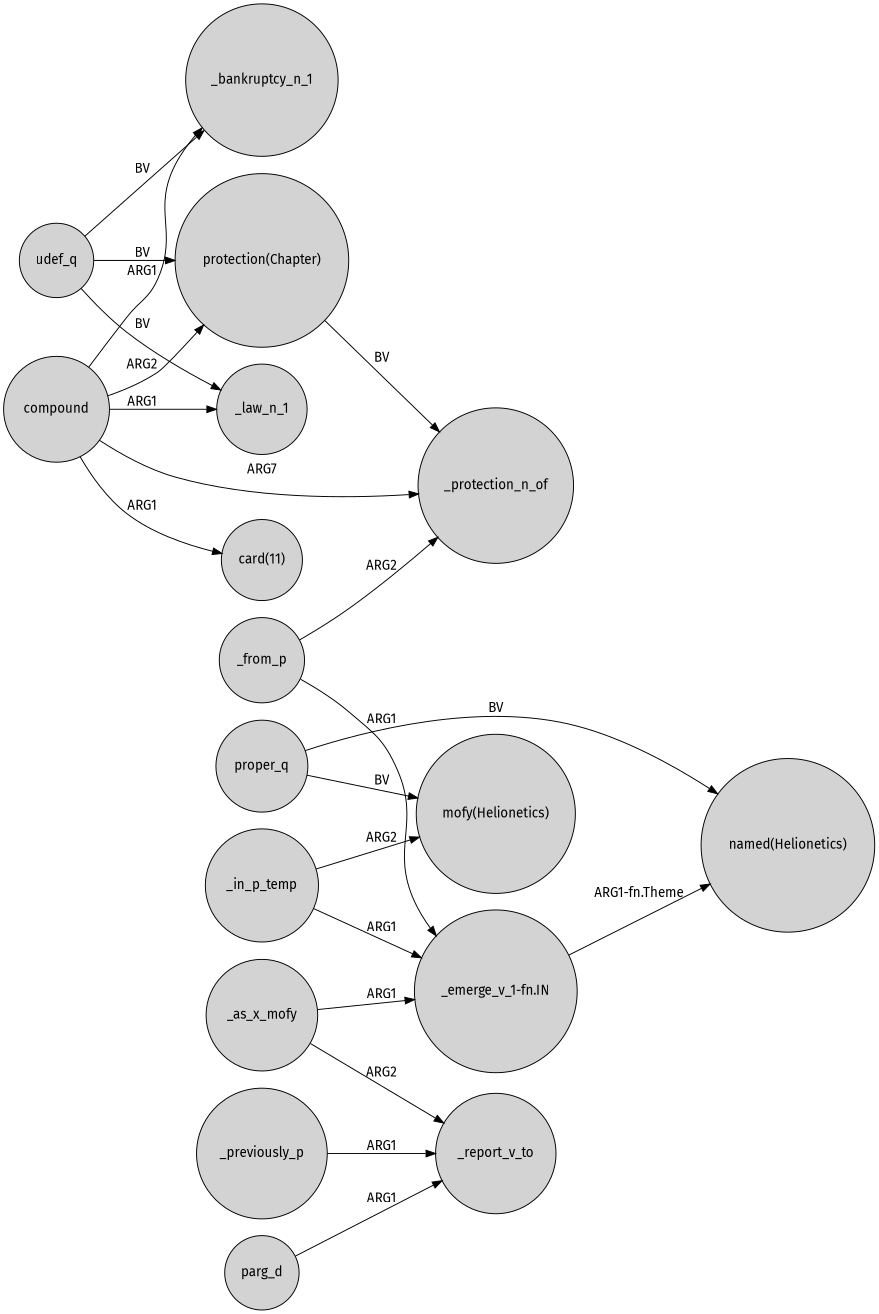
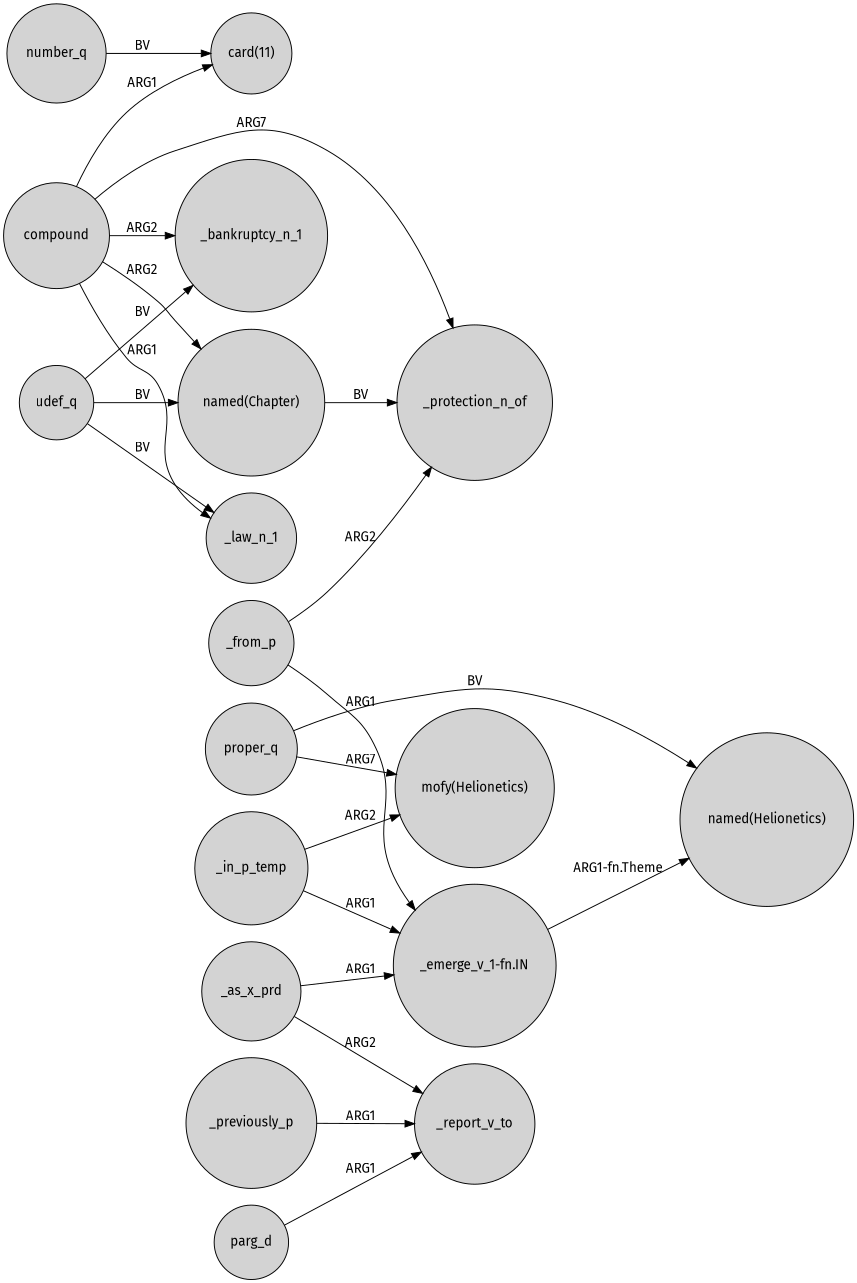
node "number_q": added
node "protection(Chapter)": label "protection(Chapter)" -> "named(Chapter)"
edge "compound" -> "_bankruptcy_n_1": label "ARG1" -> "ARG2"
edge "proper_q" -> "mofy(Helionetics)": label "BV" -> "ARG7"
node "_as_x_mofy": label "_as_x_mofy" -> "_as_x_prd"
